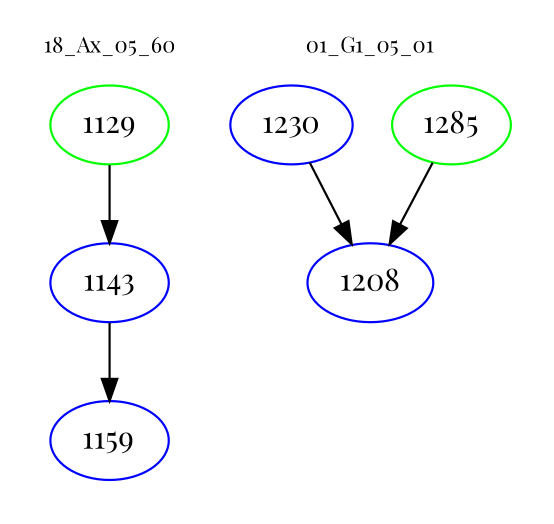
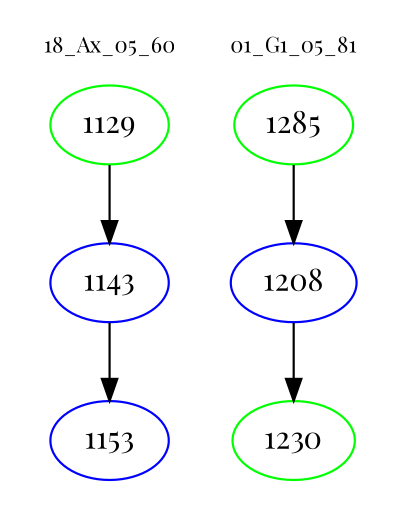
cluster "01_G1_05_01": label "01_G1_05_01" -> "01_G1_05_81"
node "1230": color blue -> green
edge "1230" -> "1208": reversed
node "1159": label "1159" -> "1153"
